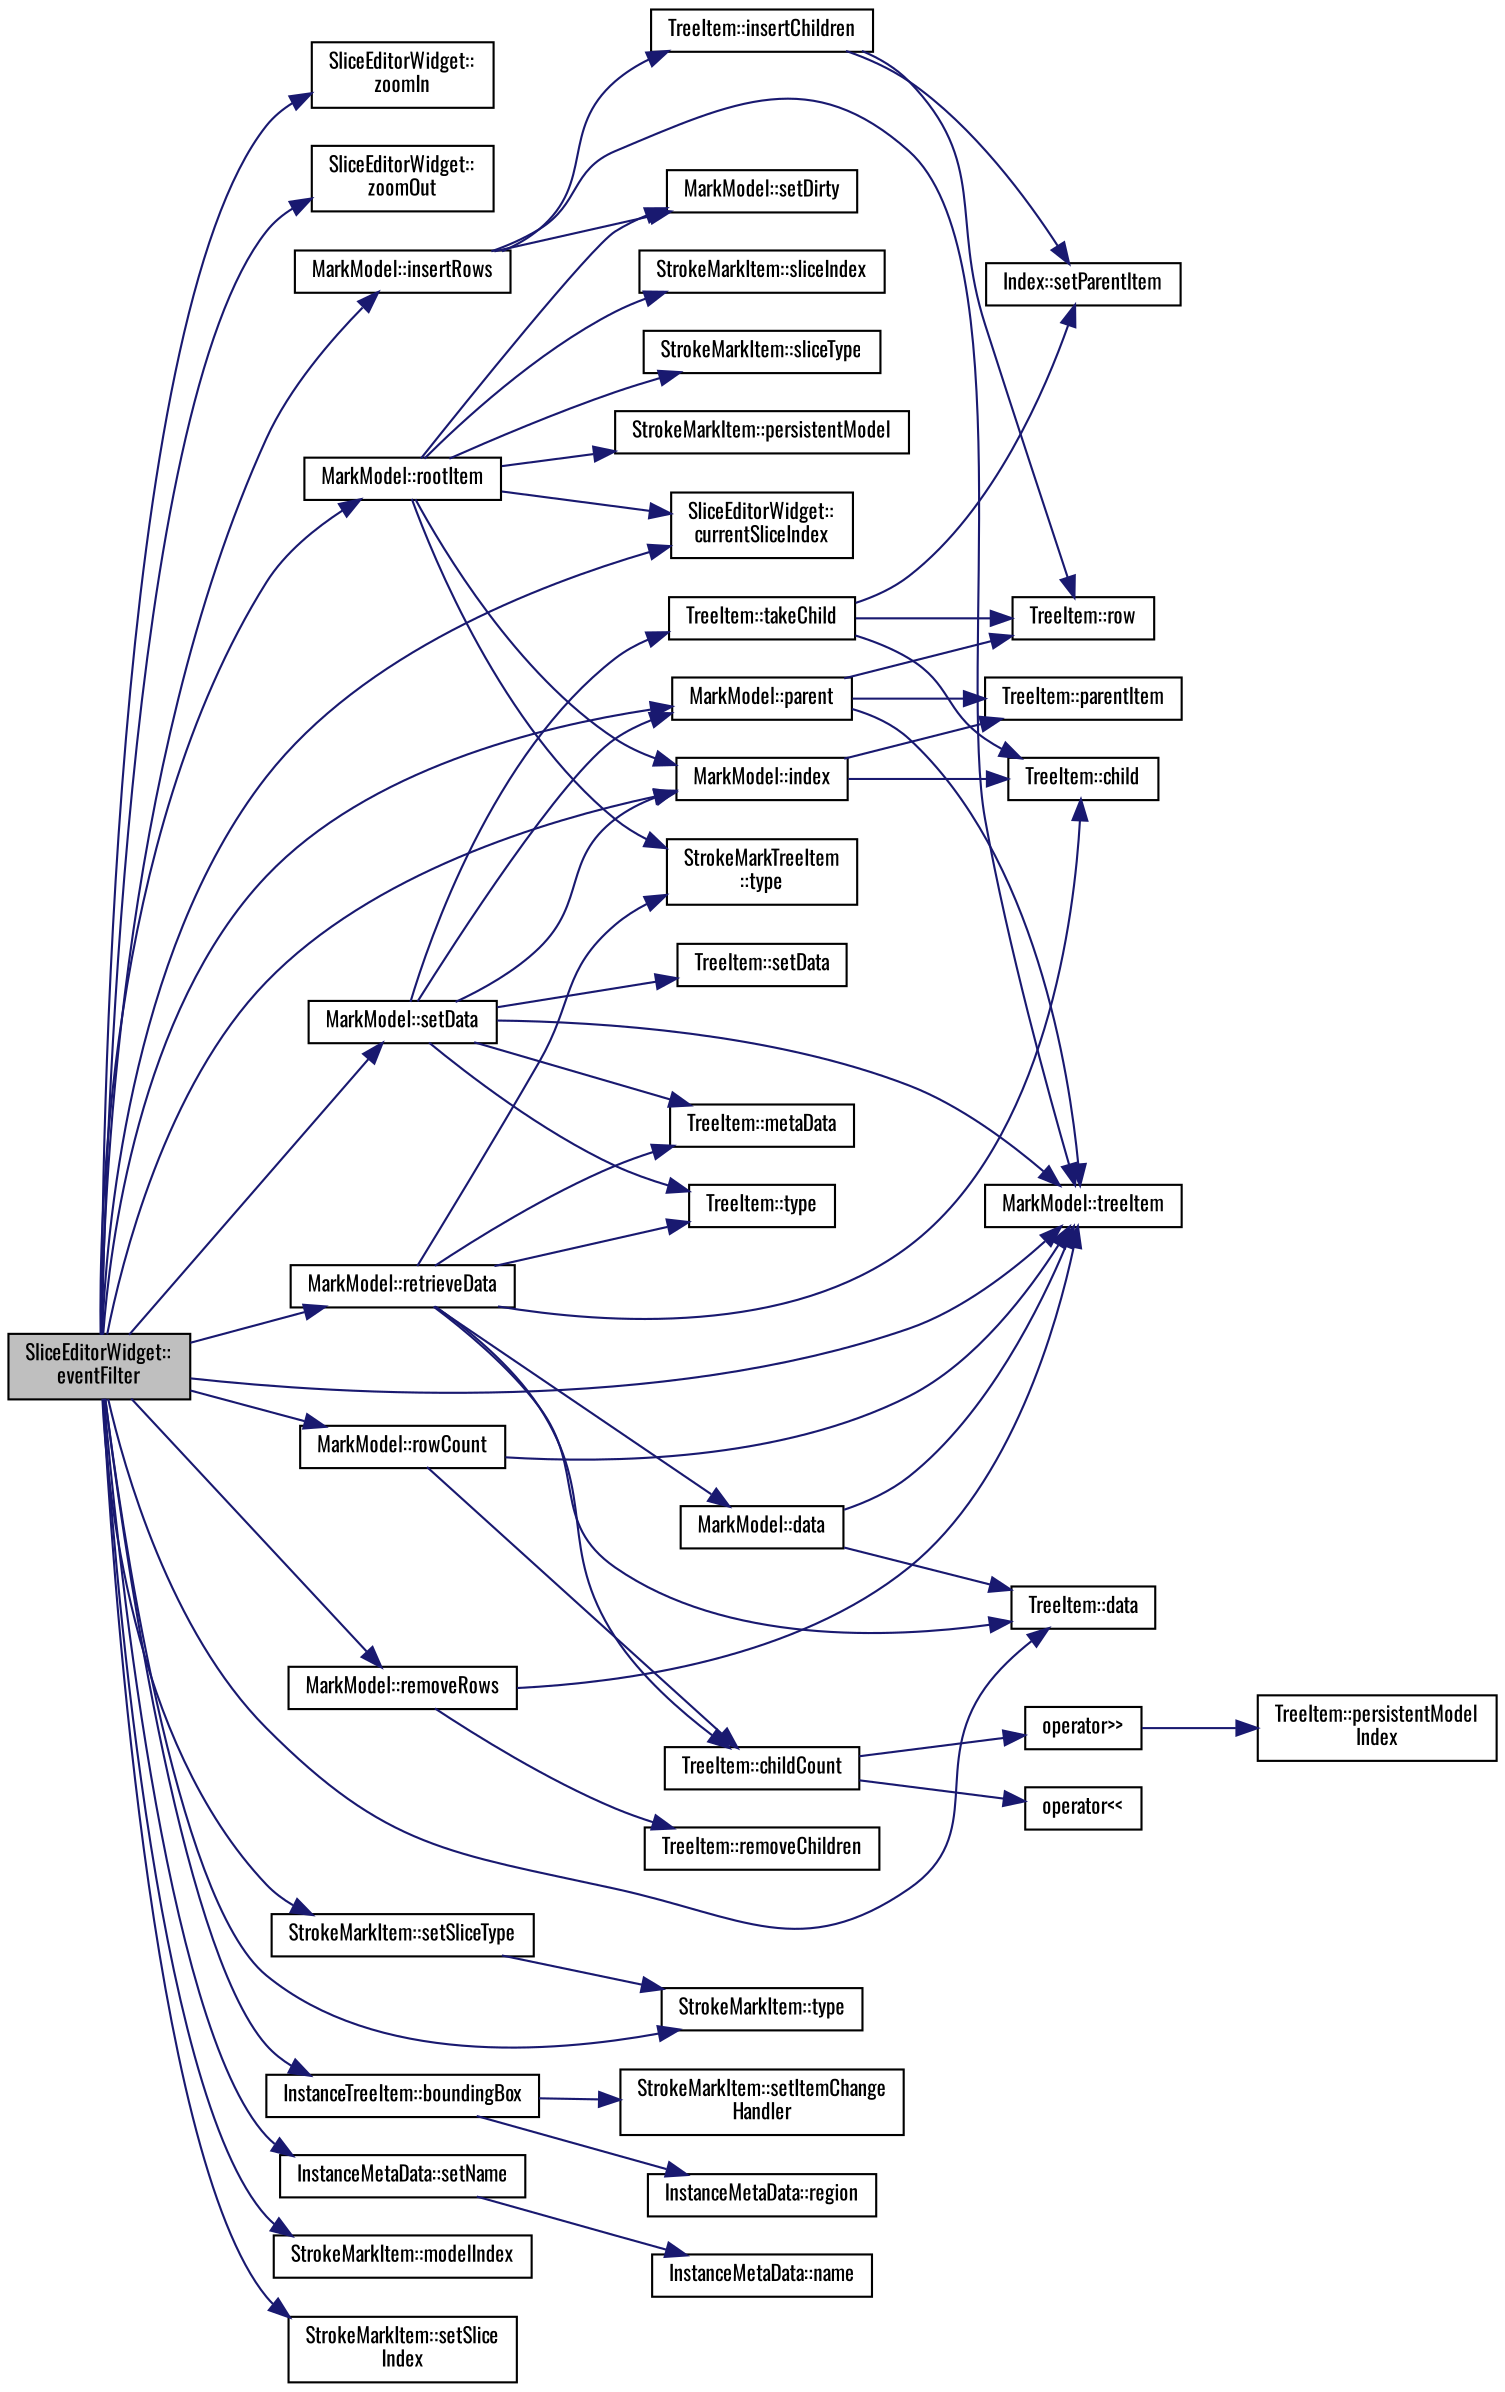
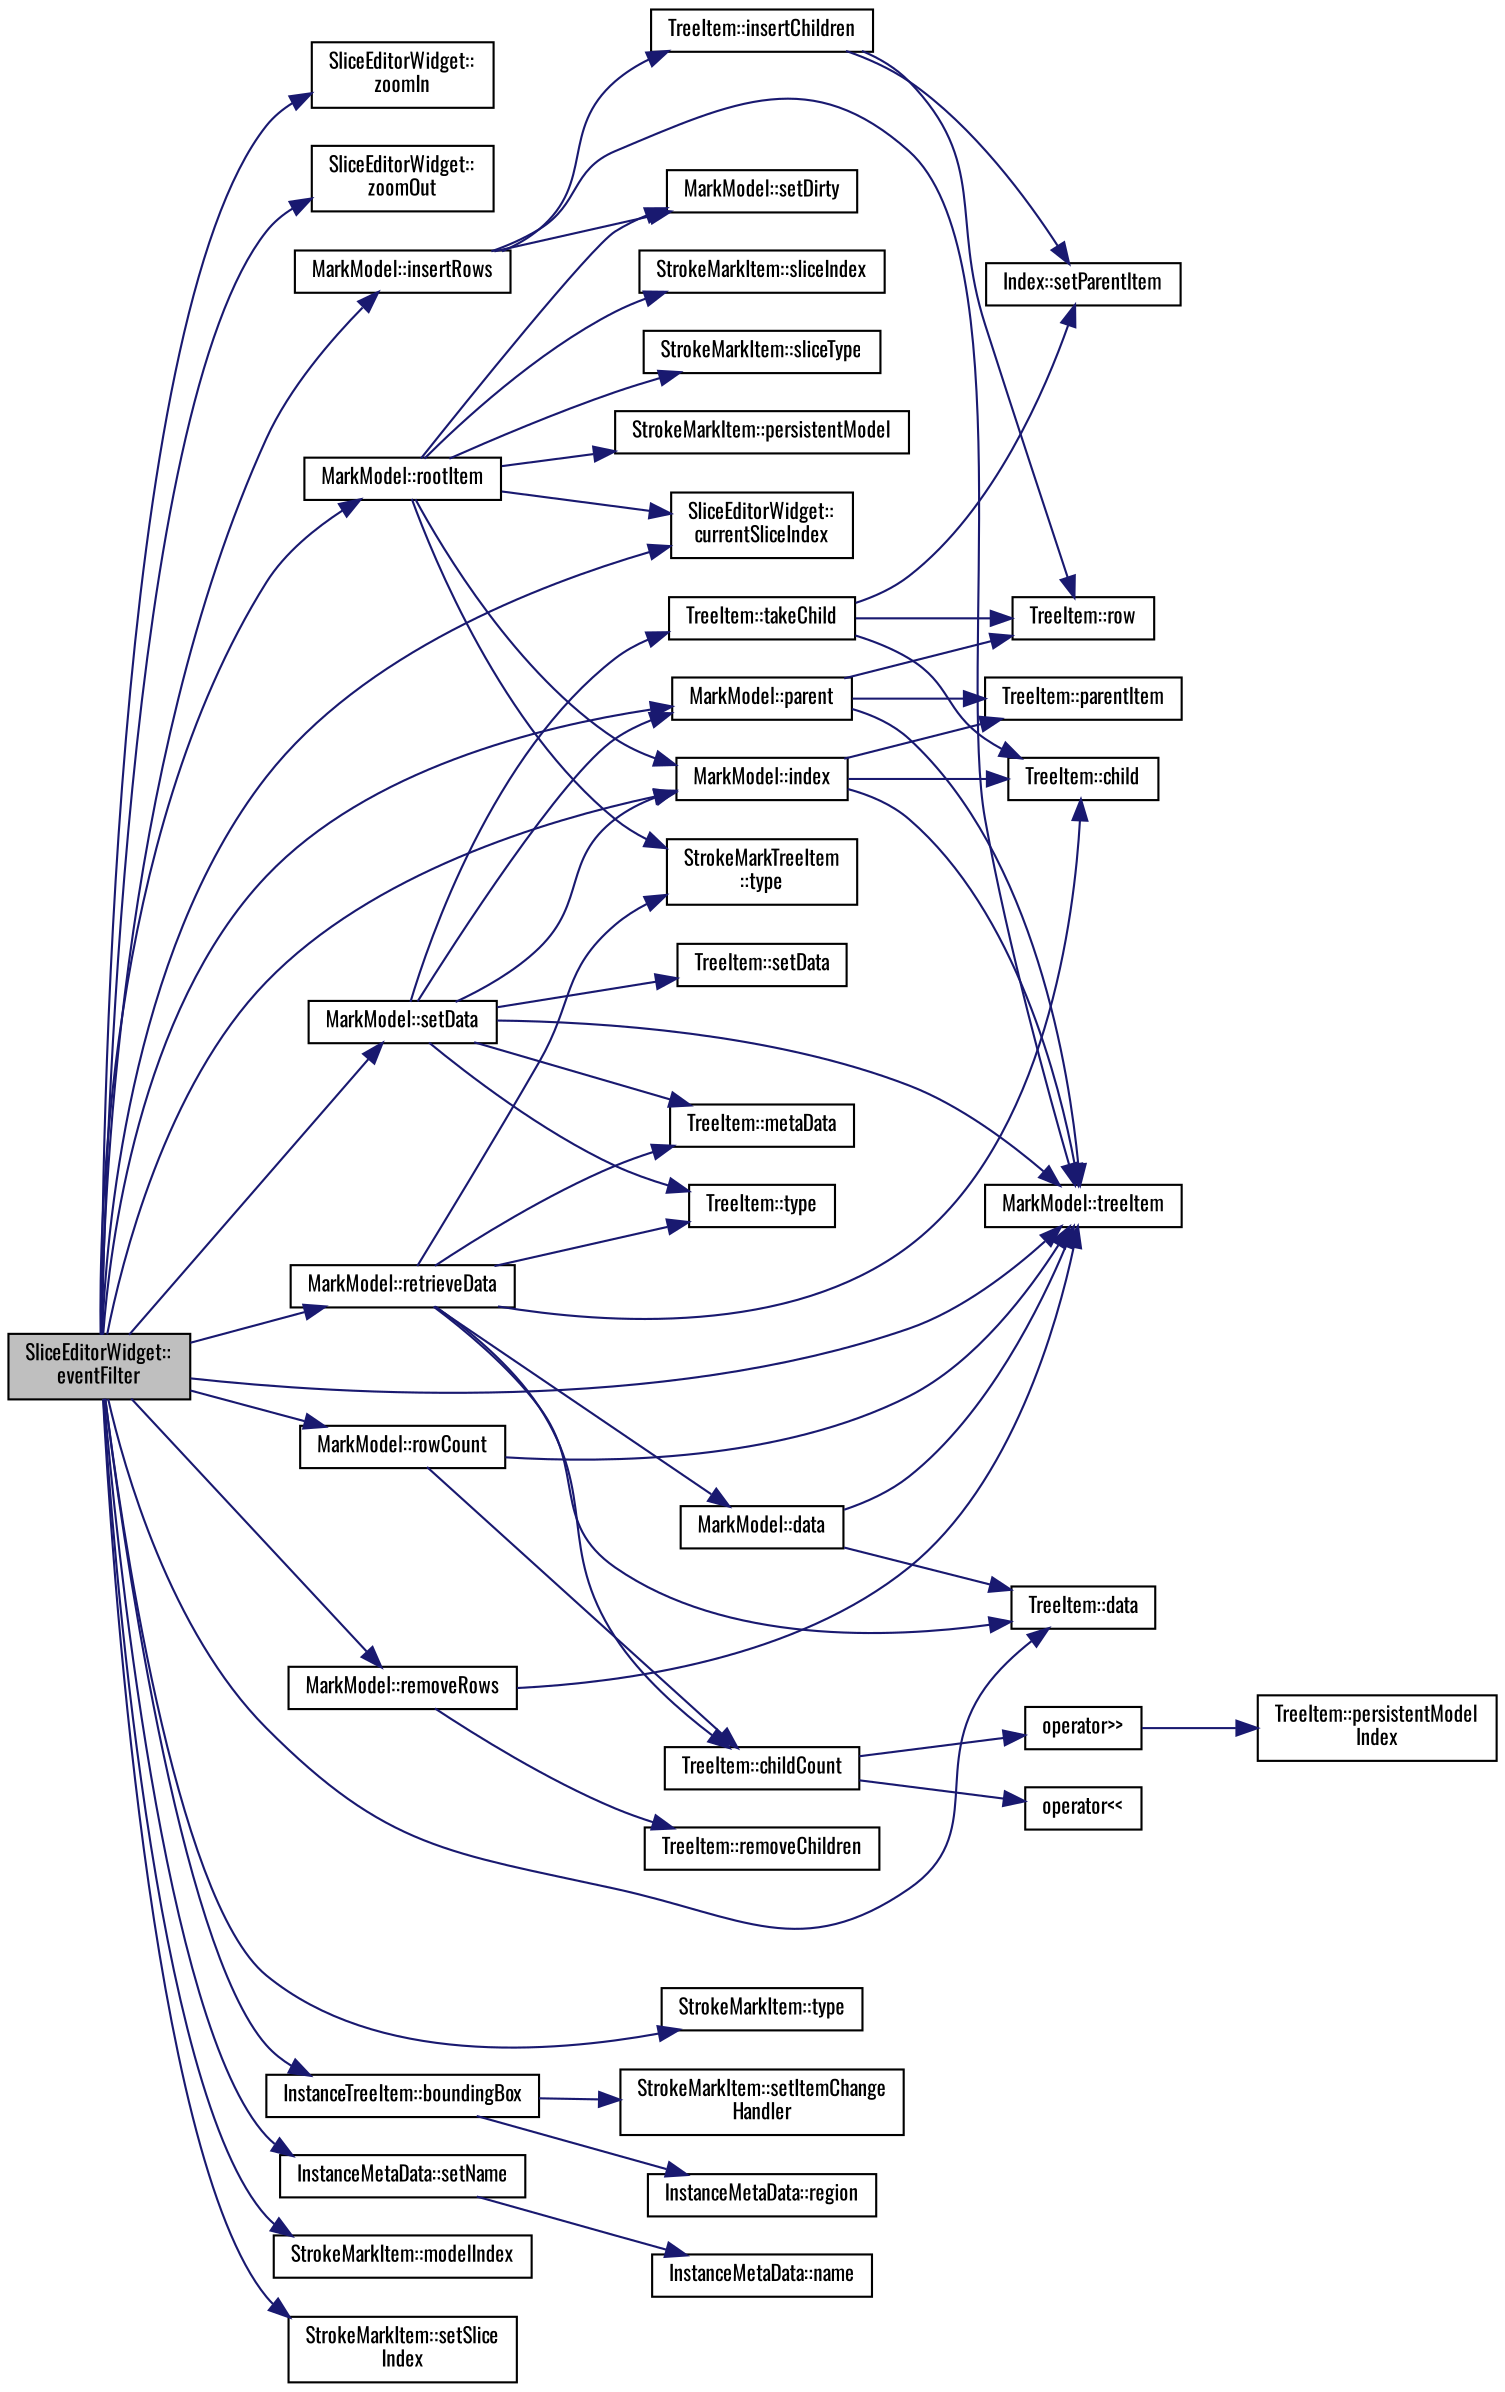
edge "MarkModel::index" -> "MarkModel::treeItem": added
node "StrokeMarkItem::setSliceType": removed
